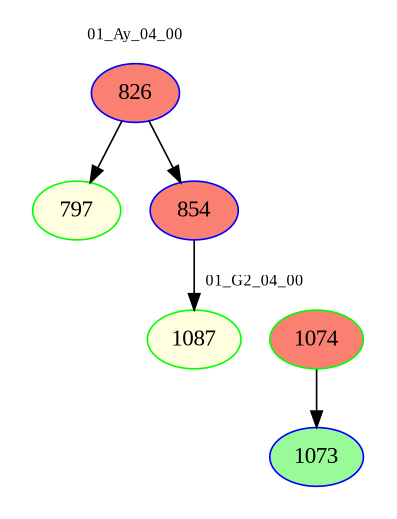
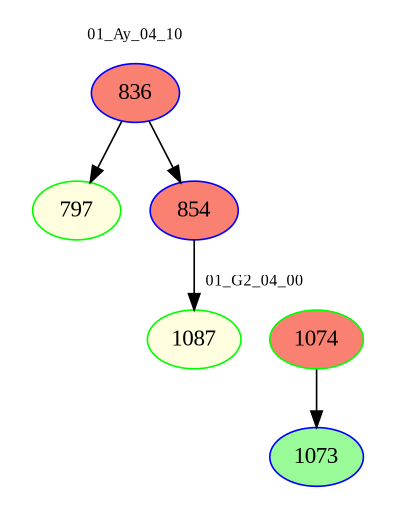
cluster "01_Ay_04_00": label "01_Ay_04_00" -> "01_Ay_04_10"
node "826": label "826" -> "836"
